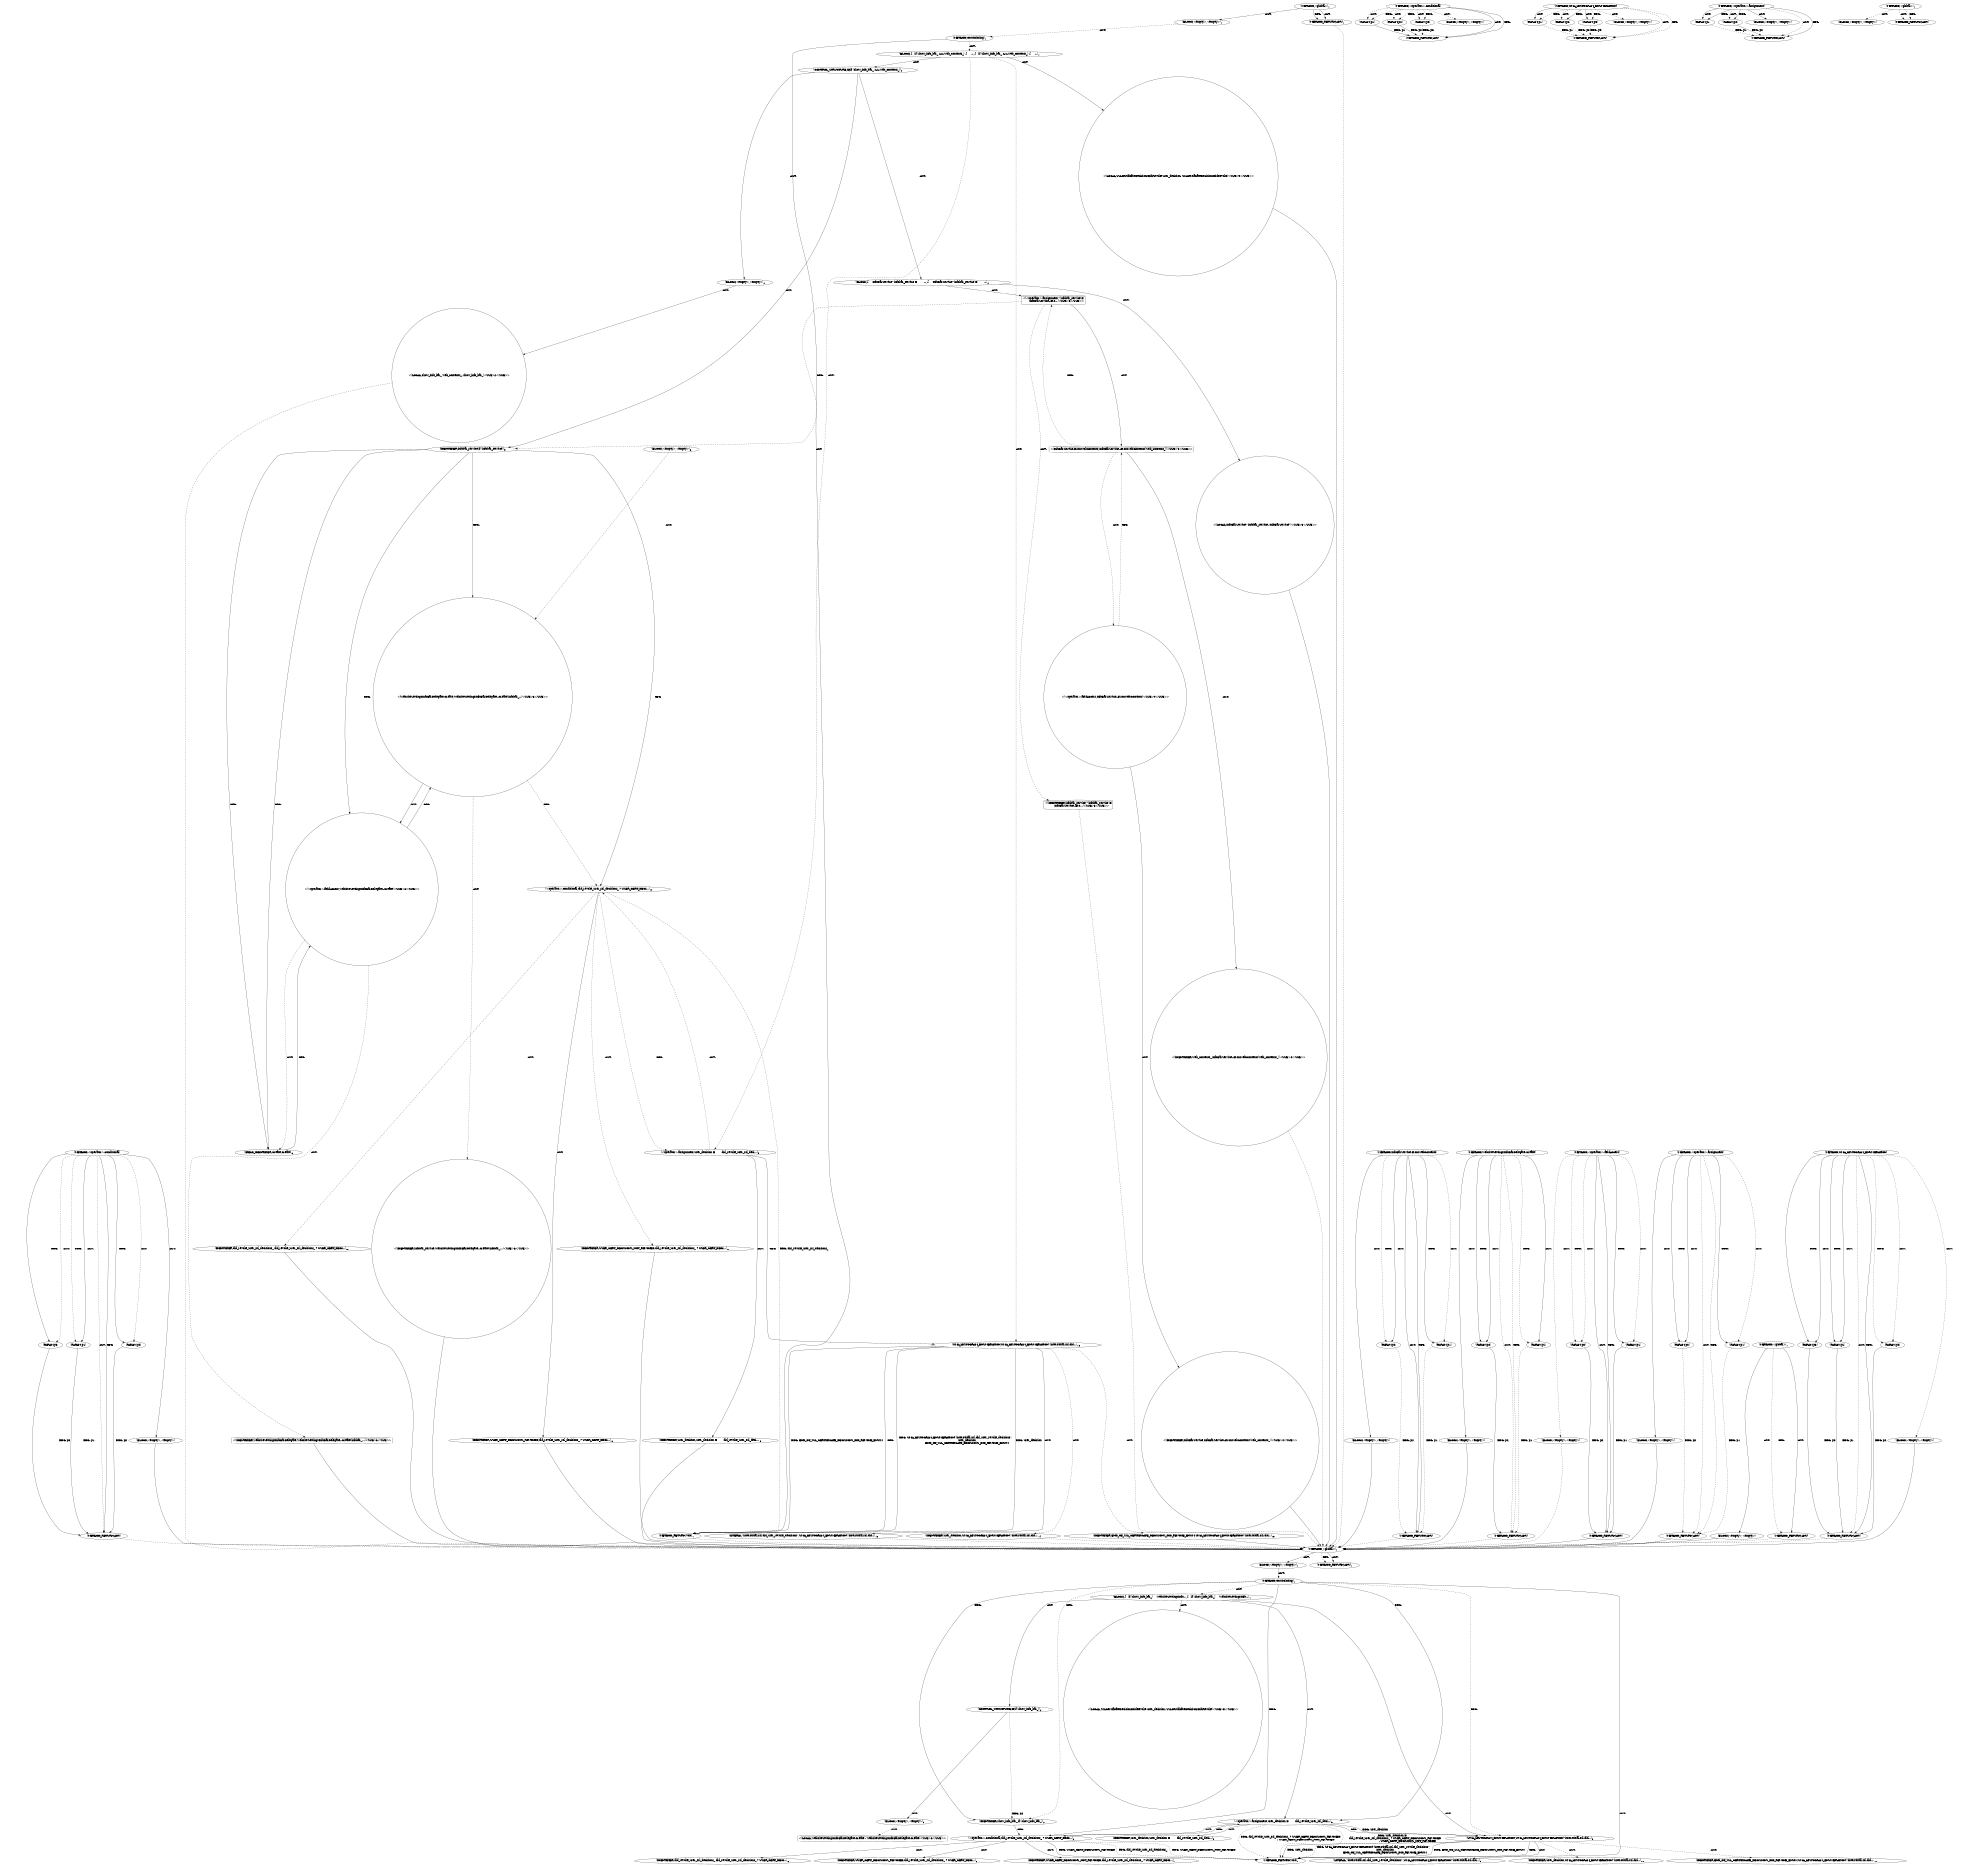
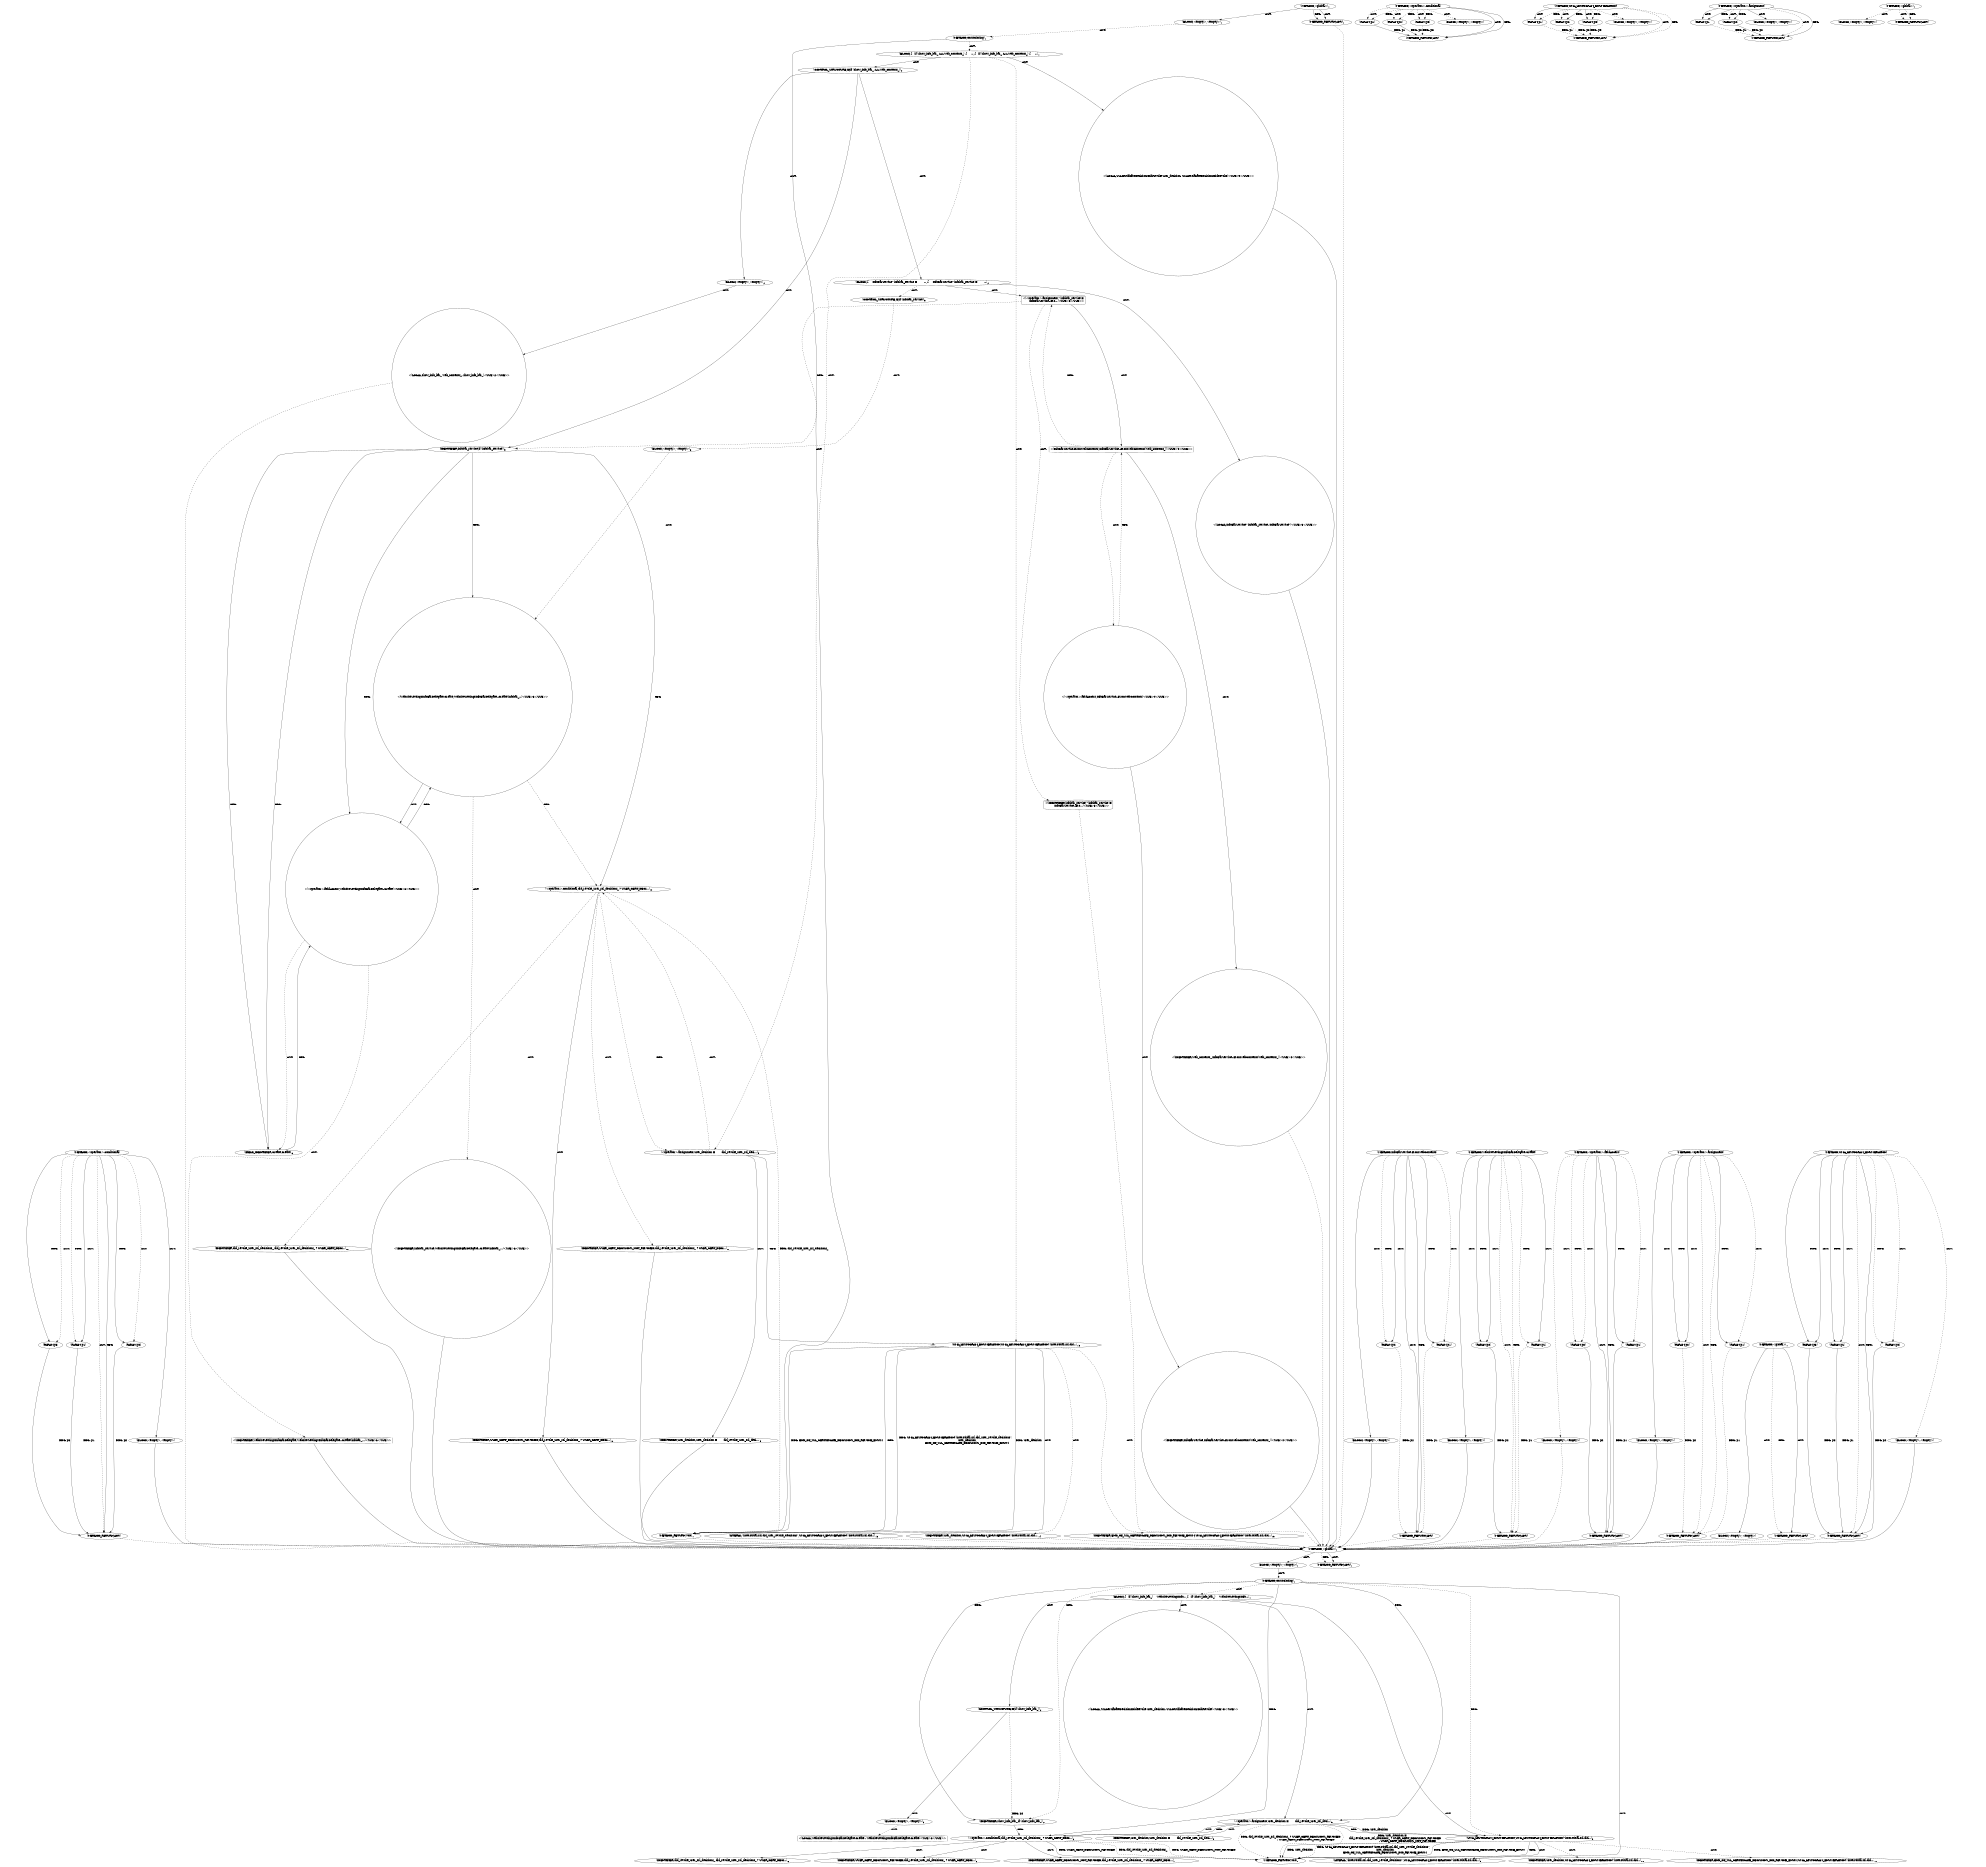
node "(CONTROL_STRUCTURE,IF,if (infobar_service))": added
